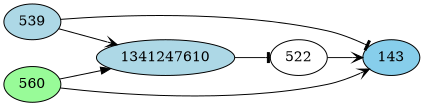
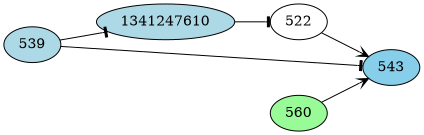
edge "539" -> "1341247610": arrowhead vee -> tee
node "143": label "143" -> "543"
edge "560" -> "1341247610": removed
